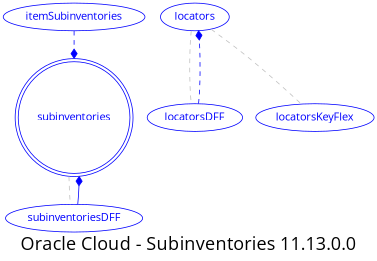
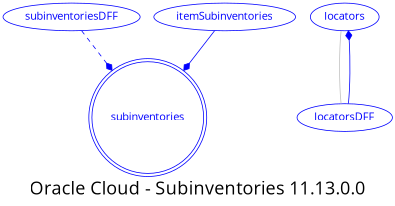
edge "itemSubinventories" -> "subinventories": style dashed -> solid
edge "locators" -- "locatorsDFF": style dashed -> solid
edge "locatorsDFF" -> "locators": style dashed -> solid
node "locatorsKeyFlex": removed
edge "subinventories" -- "subinventoriesDFF": removed
edge "subinventoriesDFF" -> "subinventories": style solid -> dashed
